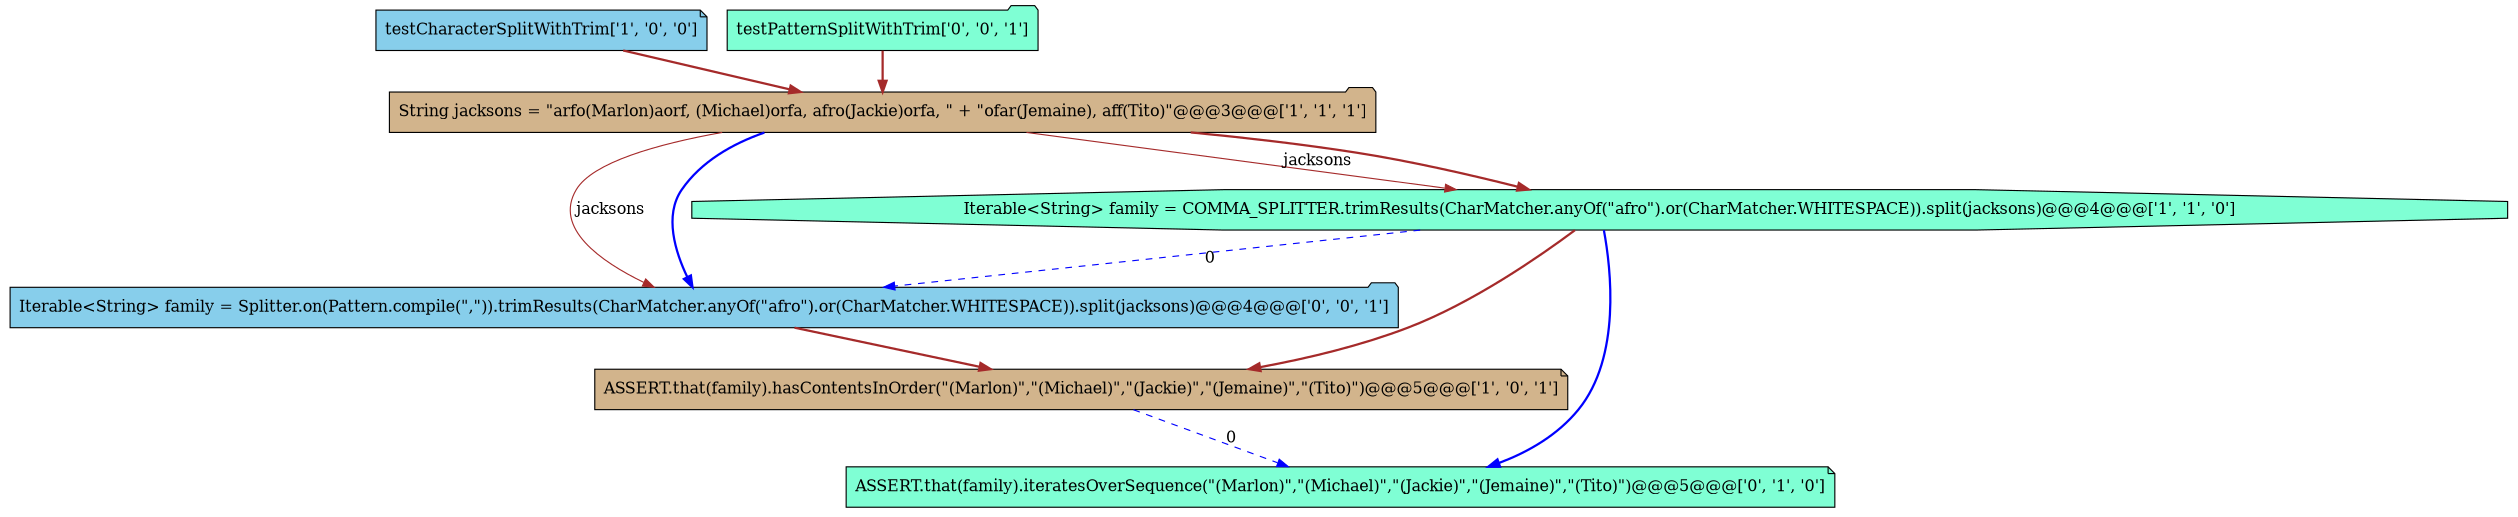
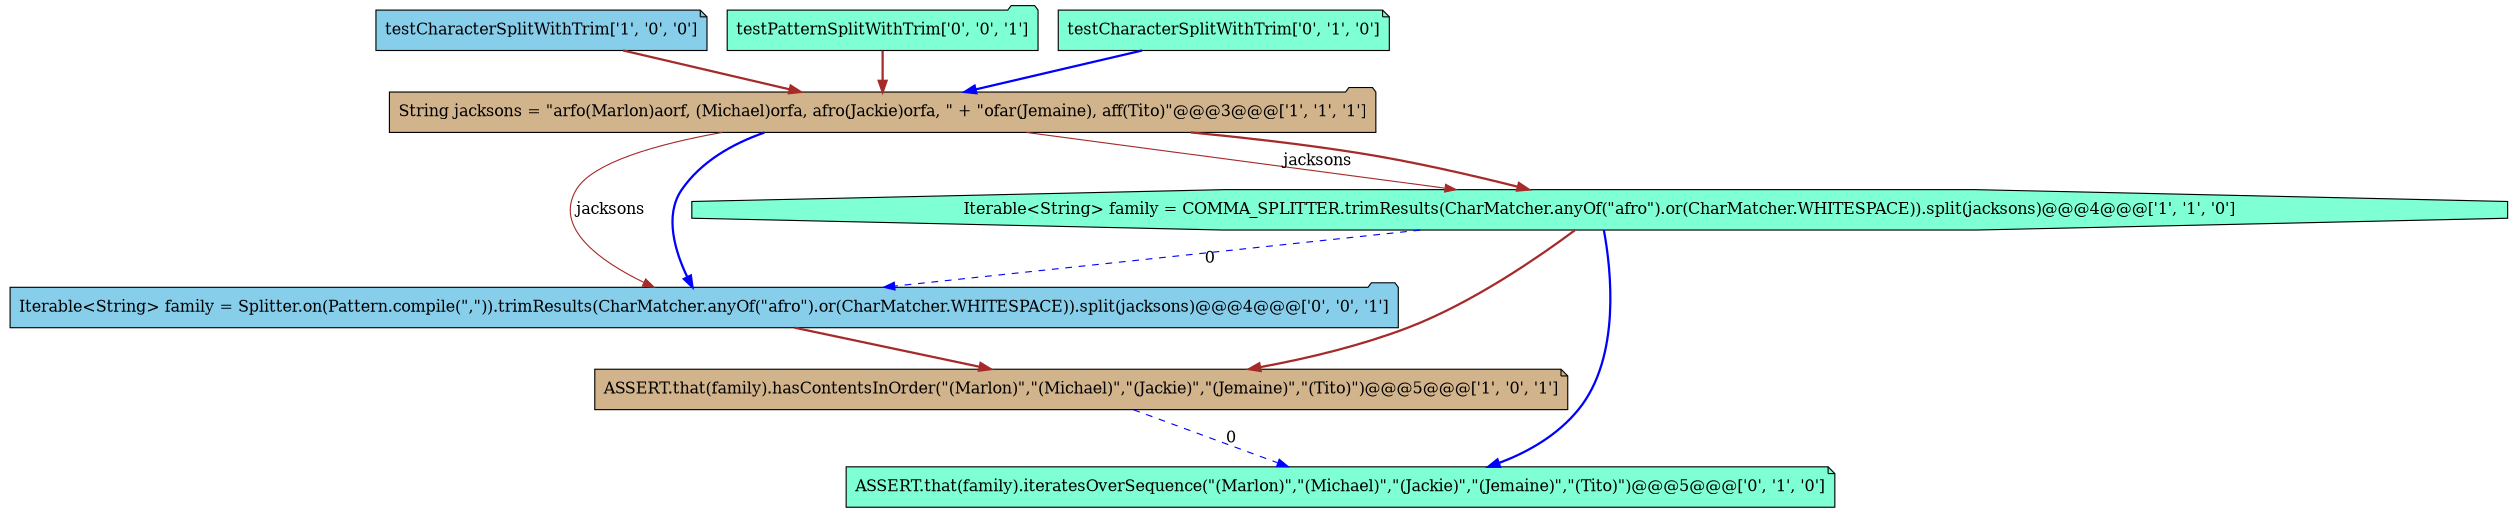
node "testCharacterSplitWithTrim['0', '1', '0']": added
